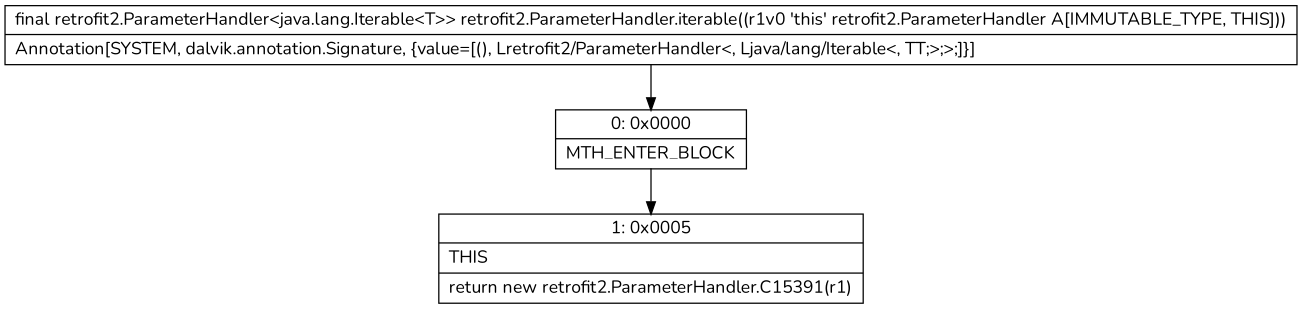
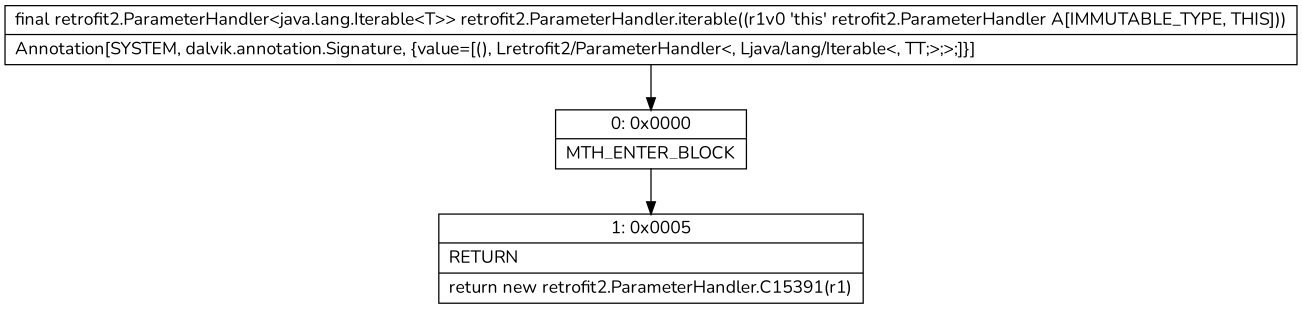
node "1: 0x0005": text "THIS" -> "RETURN"
